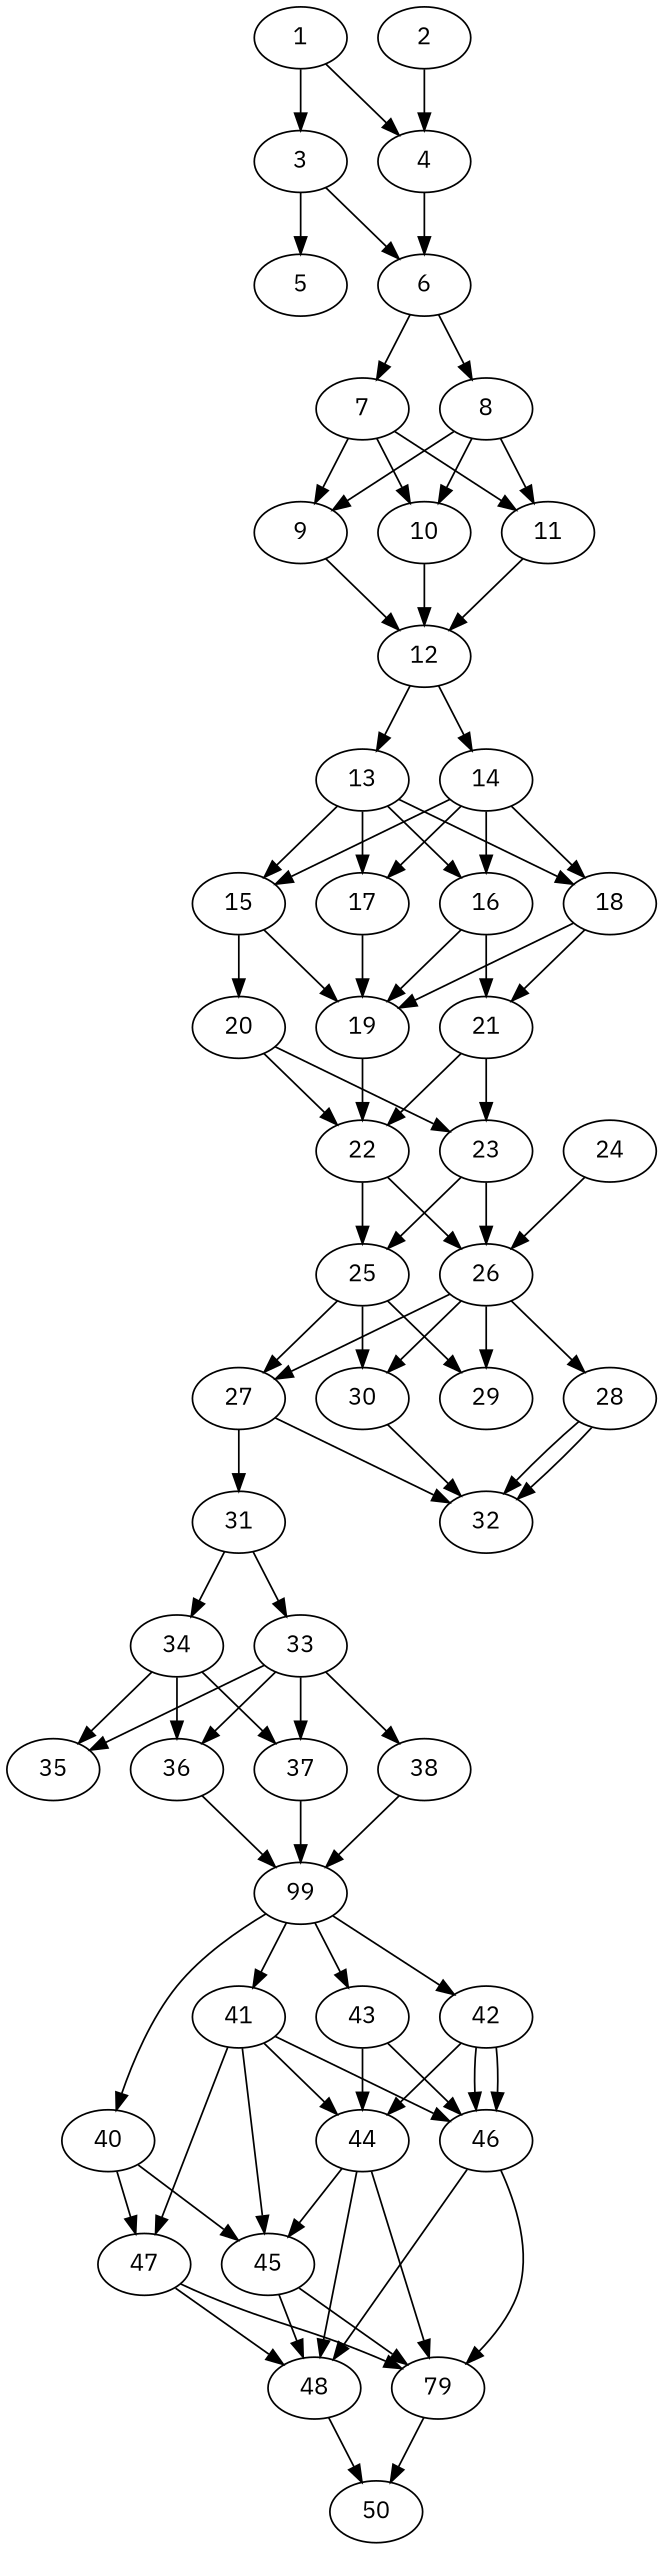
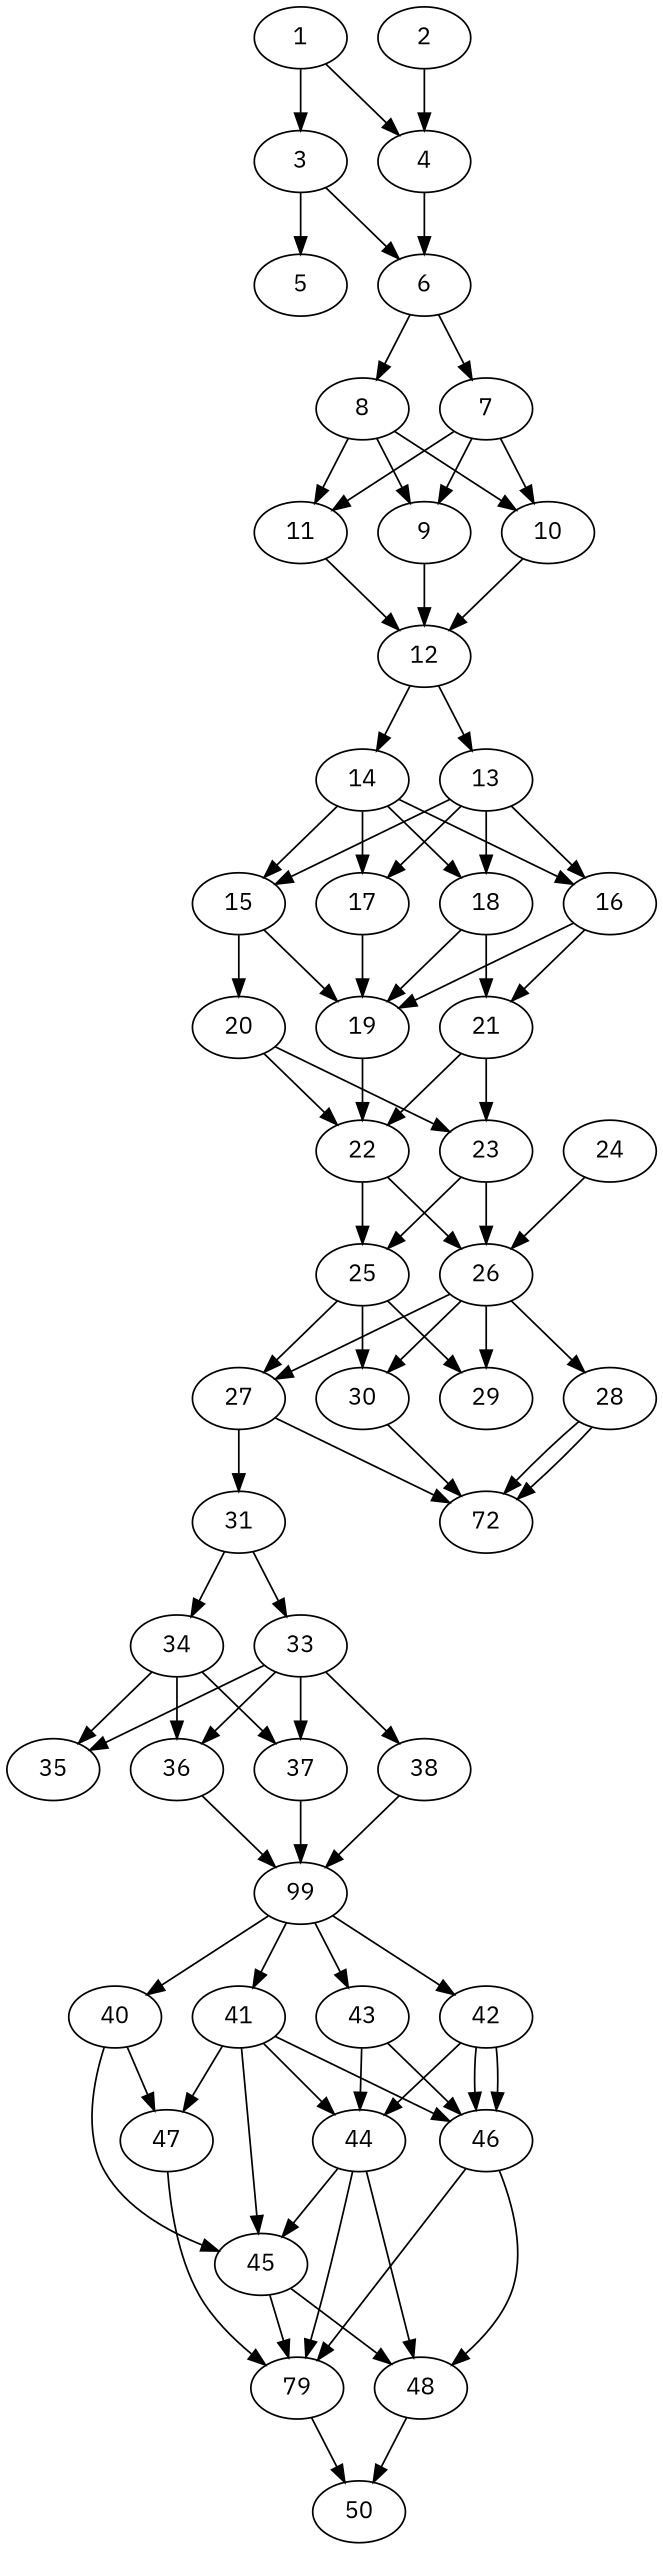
node "32": label "32" -> "72"
edge "47" -> "48": removed
